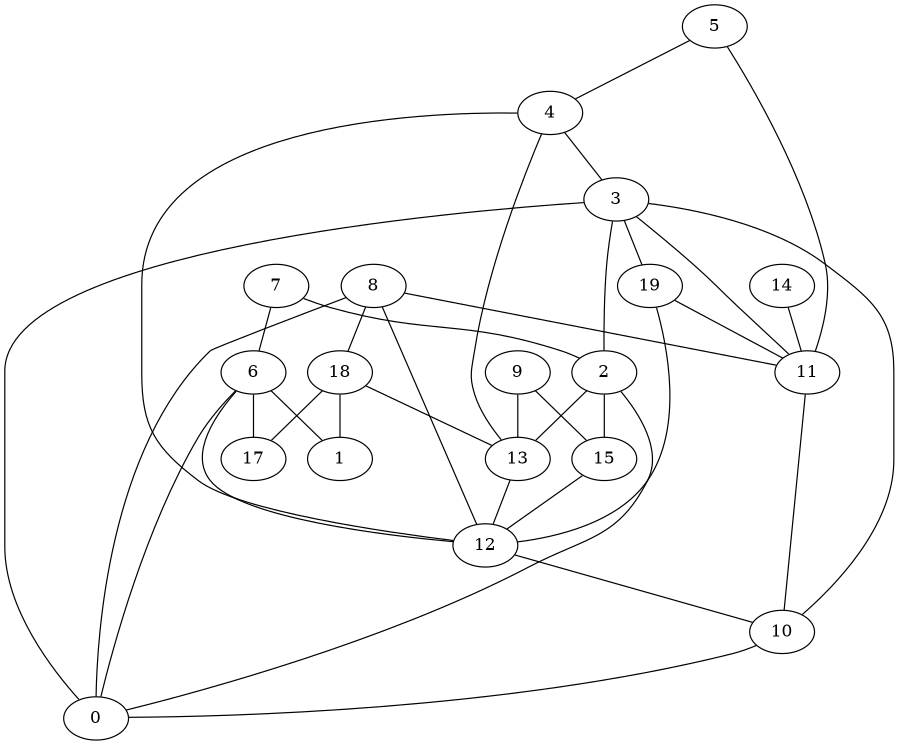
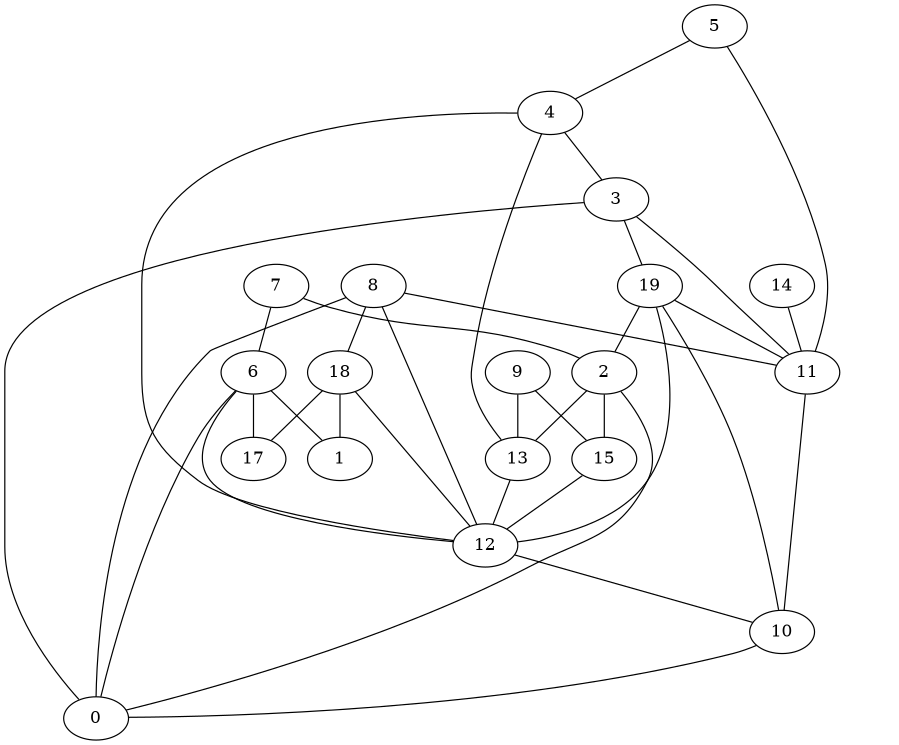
edge "3" -- "2": now "19" -- "2"
edge "3" -- "10": now "19" -- "10"
edge "18" -- "13": now "18" -- "12"
